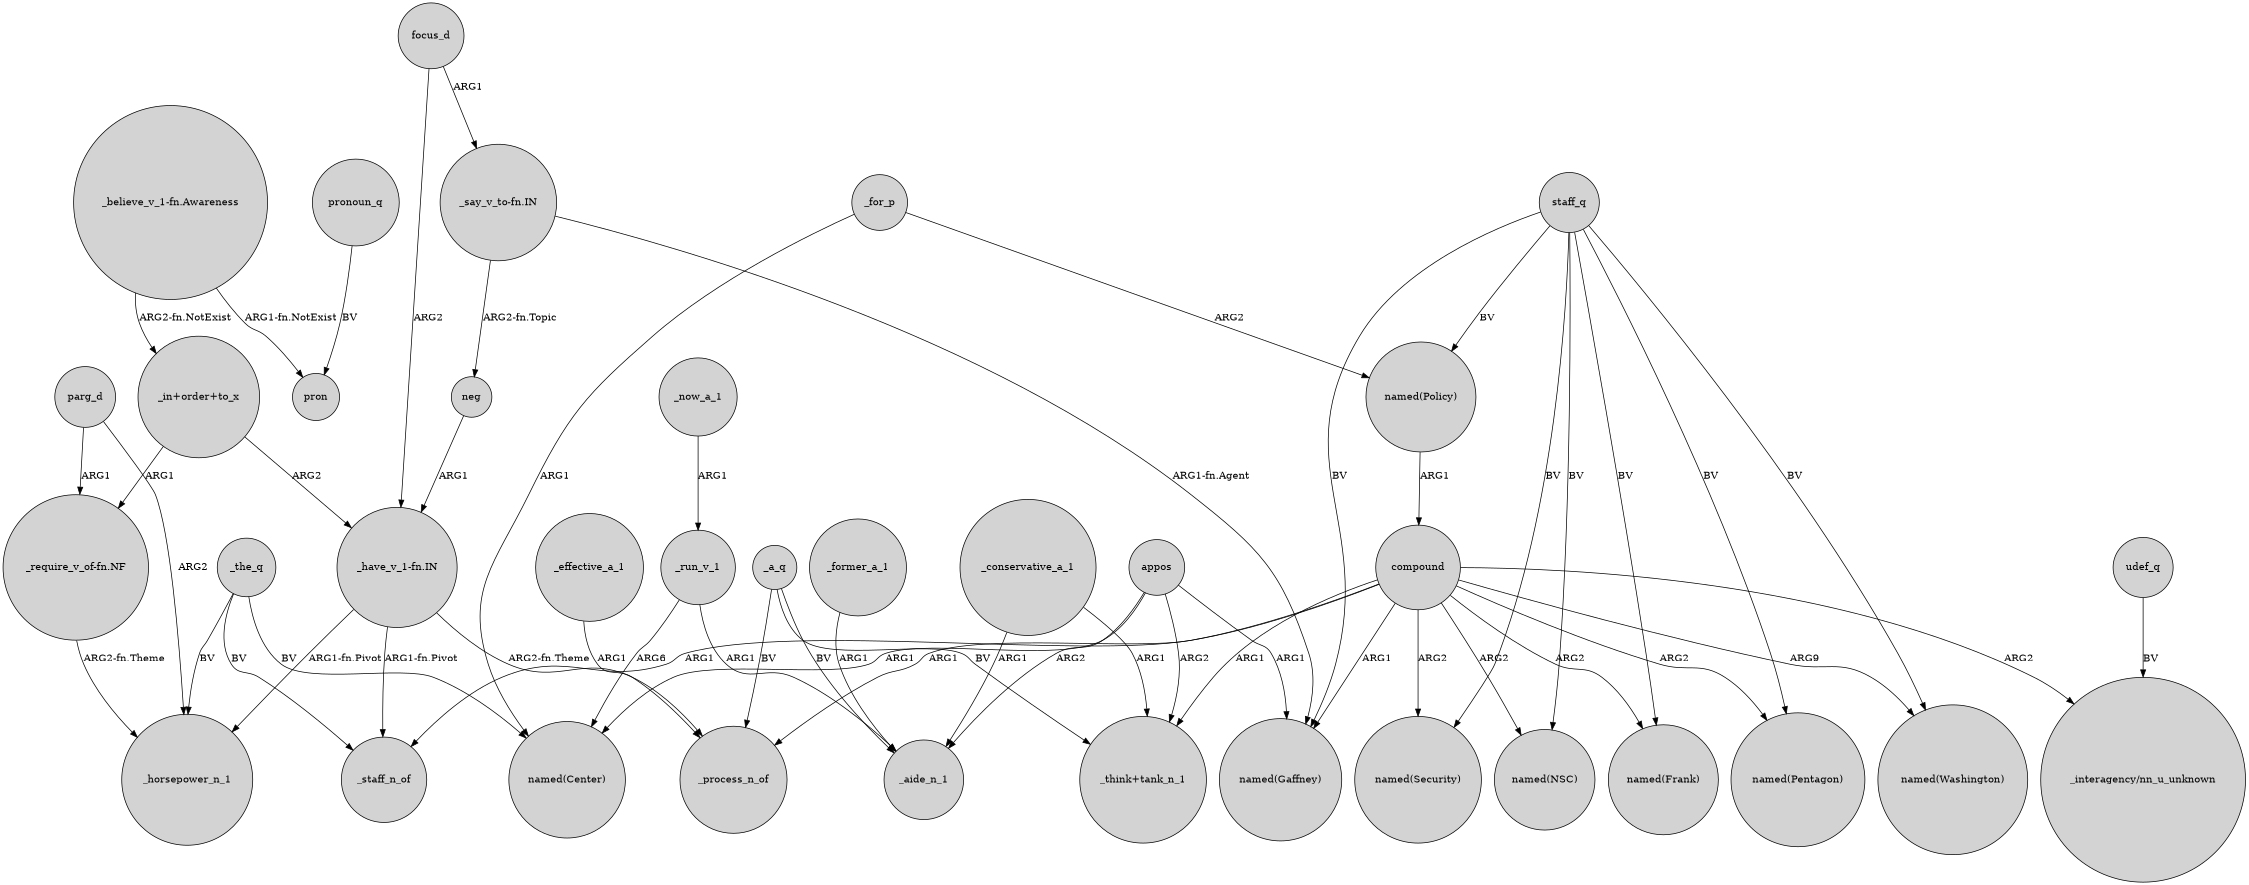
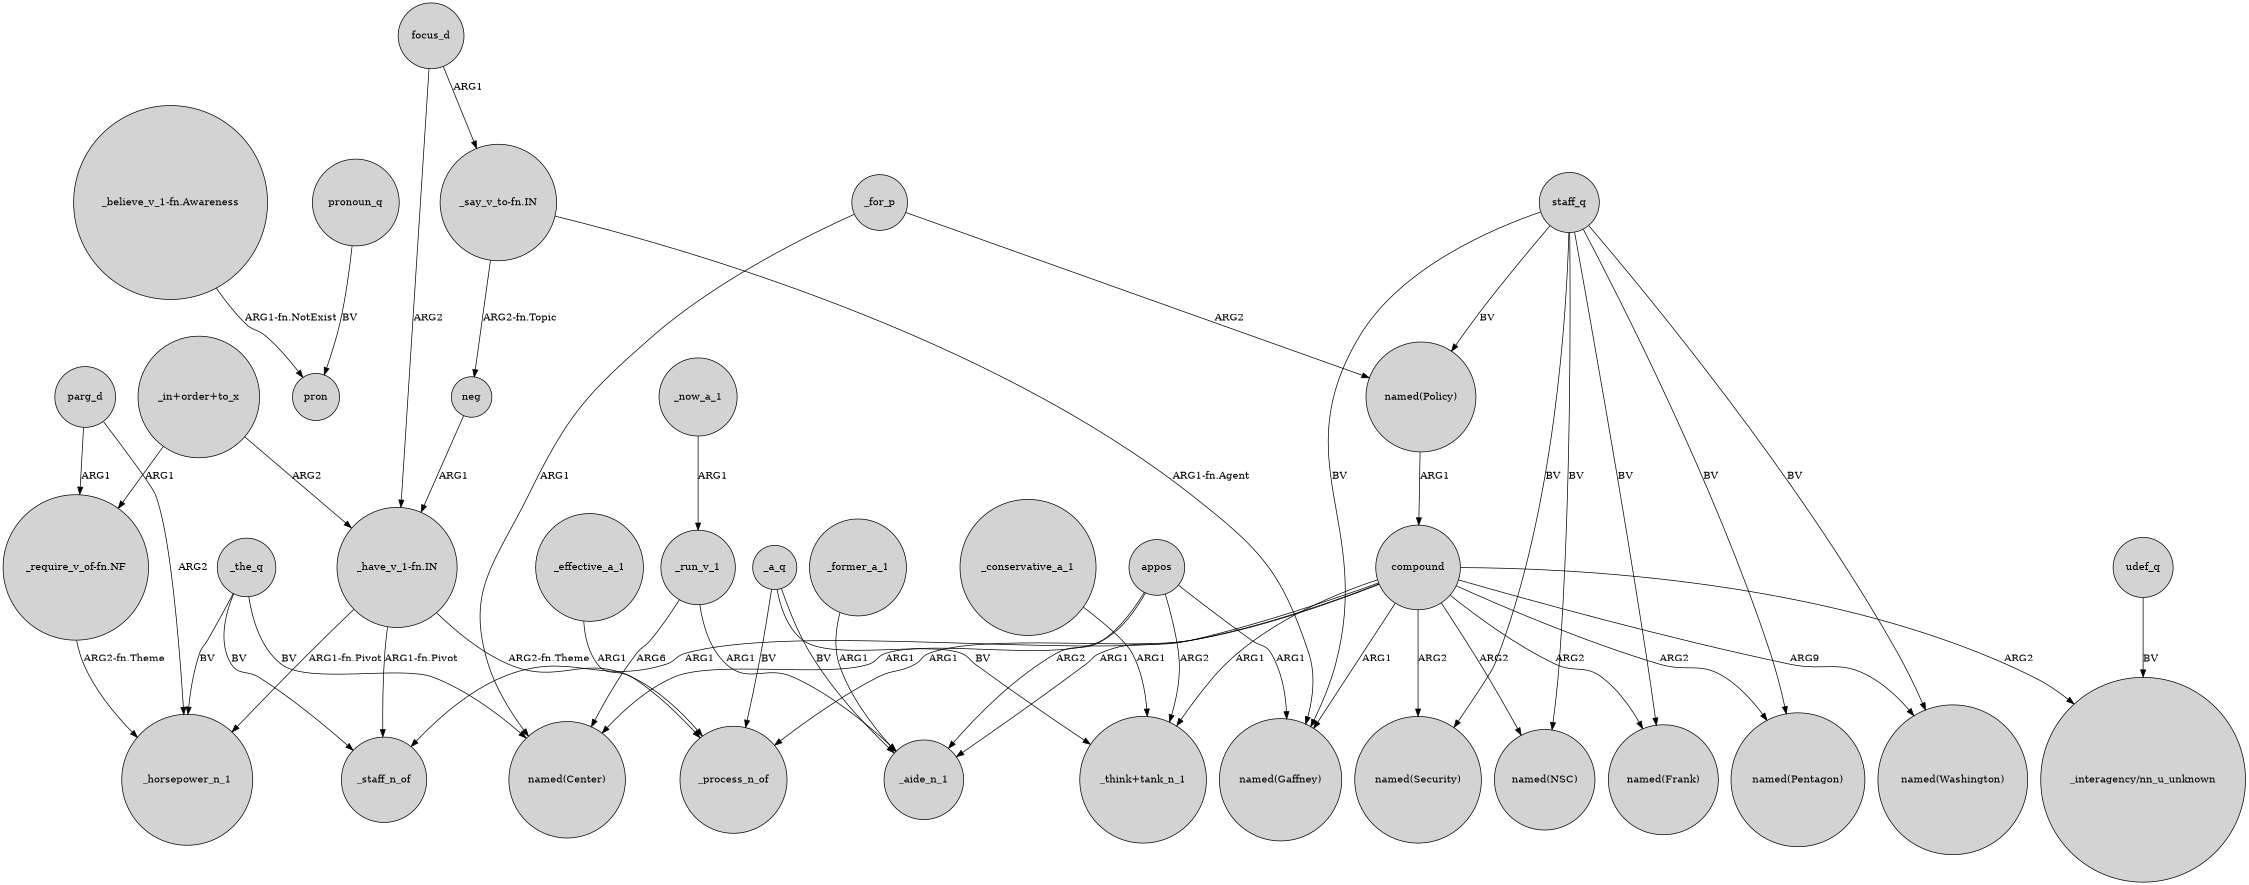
edge "_believe_v_1-fn.Awareness" -> "_in+order+to_x": removed, label "ARG2-fn.NotExist"
edge "_conservative_a_1" -> "_aide_n_1": now "compound" -> "_aide_n_1"
